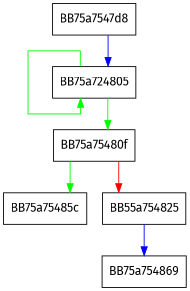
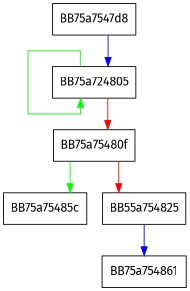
edge "BB75a724805" -> "BB75a75480f": color green -> red
node "BB75a754869": label "BB75a754869" -> "BB75a754861"
